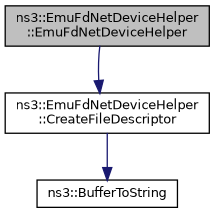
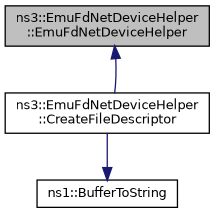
edge "ns3::EmuFdNetDeviceHelper ::EmuFdNetDeviceHelper" -> "ns3::EmuFdNetDeviceHelper ::CreateFileDescriptor": reversed
node "ns3::BufferToString": label "ns3::BufferToString" -> "ns1::BufferToString"
